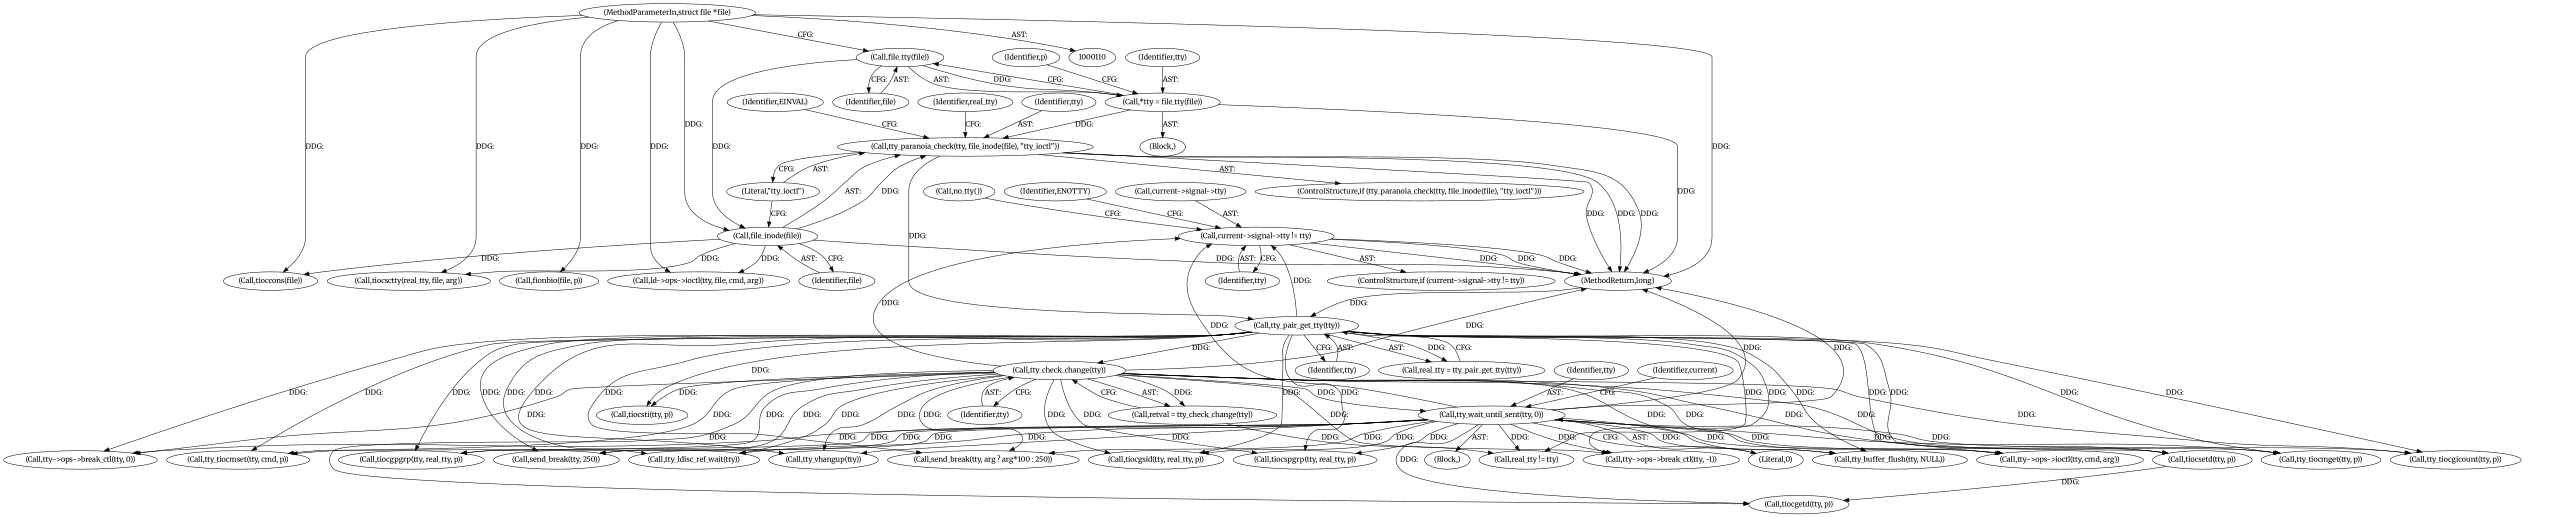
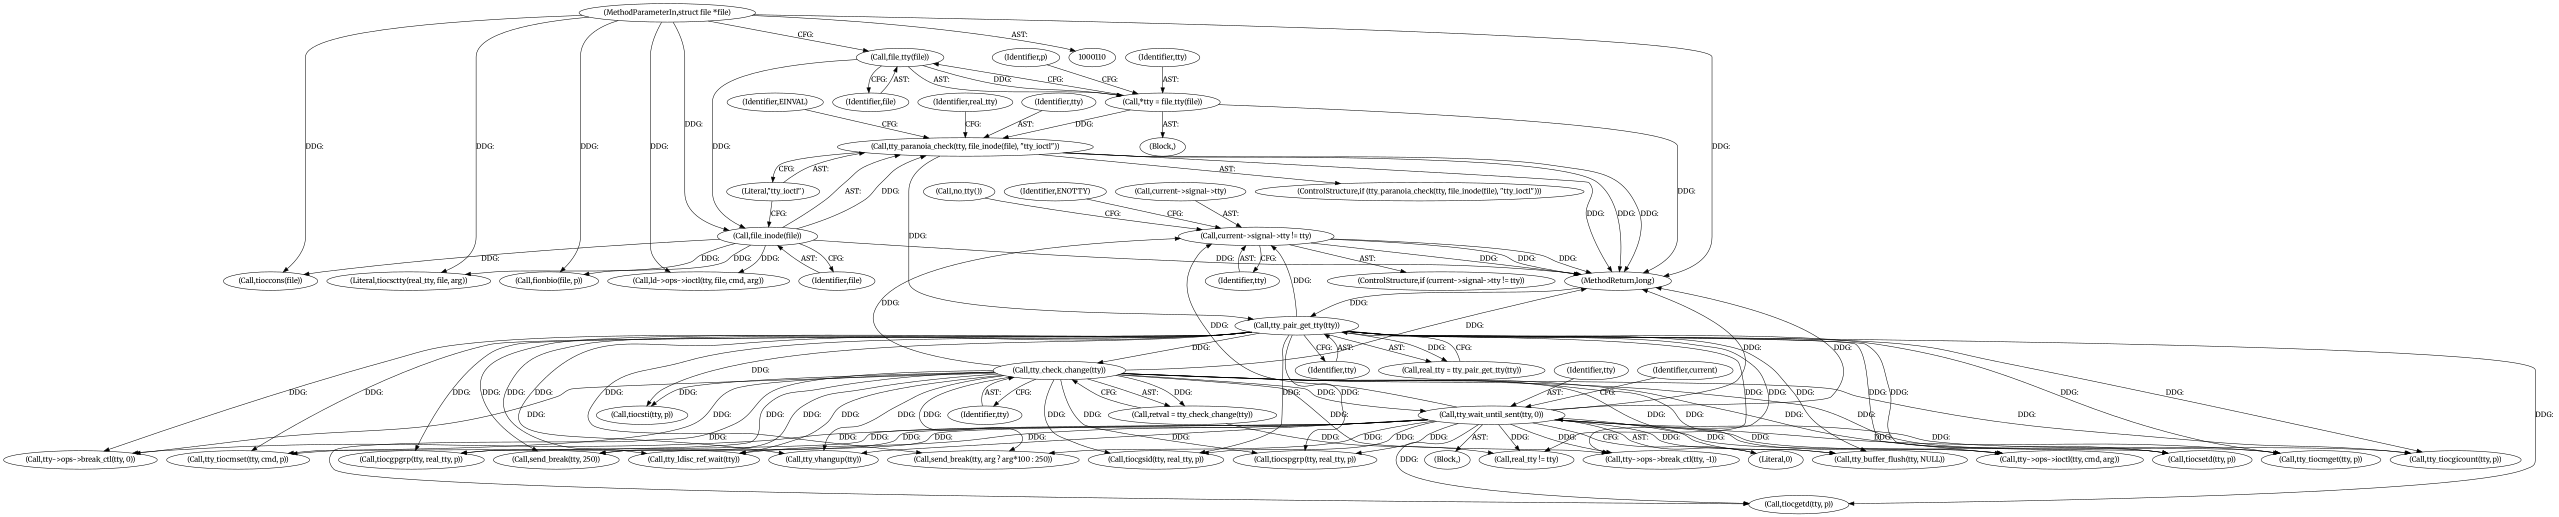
edge "(Call,file_inode(file))" -> "(Call,fionbio(file, p))": added, label "DDG:"
node "(Call,tiocsctty(real_tty, file, arg))": label "(Call,tiocsctty(real_tty, file, arg))" -> "(Literal,tiocsctty(real_tty, file, arg))"
edge "(Call,tiocsetd(tty, p))" -> "(Call,tiocgetd(tty, p))": now "(Call,tty_pair_get_tty(tty))" -> "(Call,tiocgetd(tty, p))"
